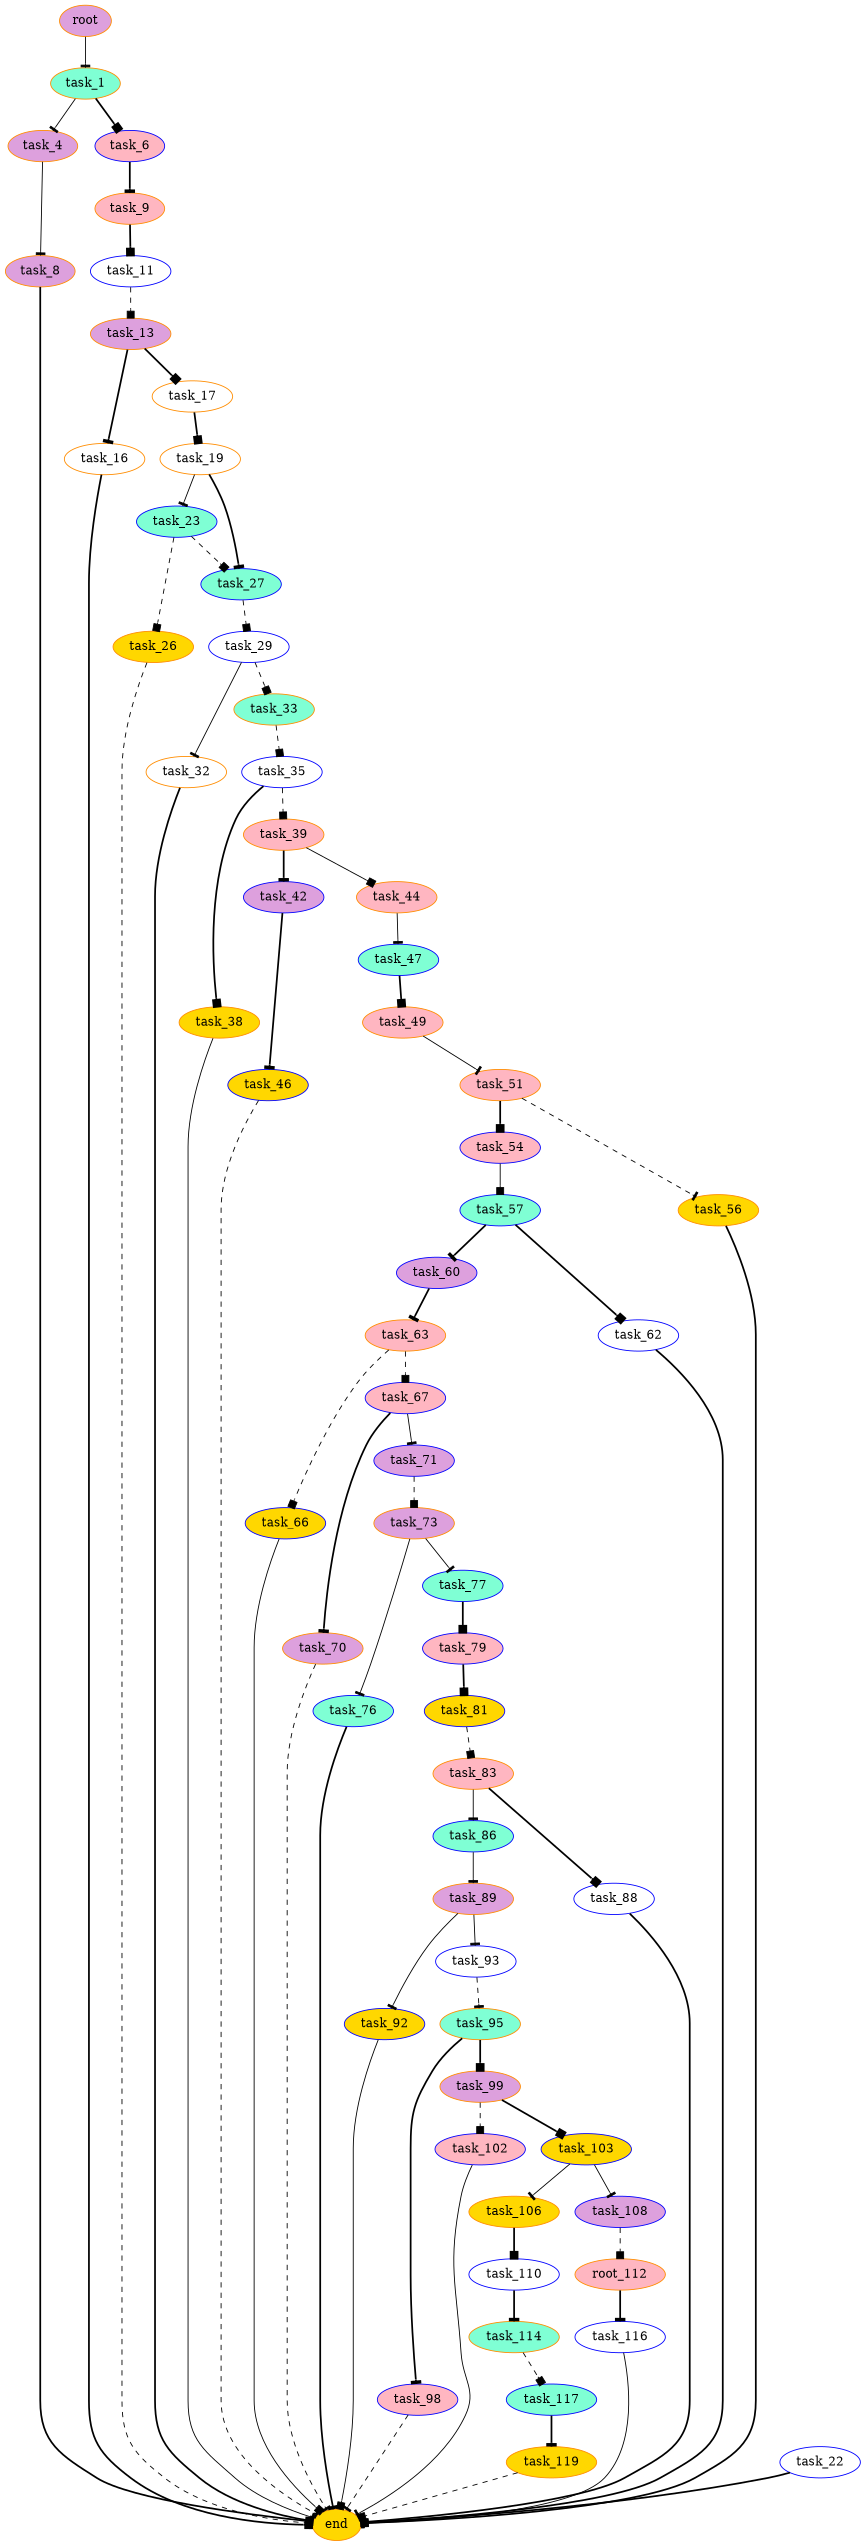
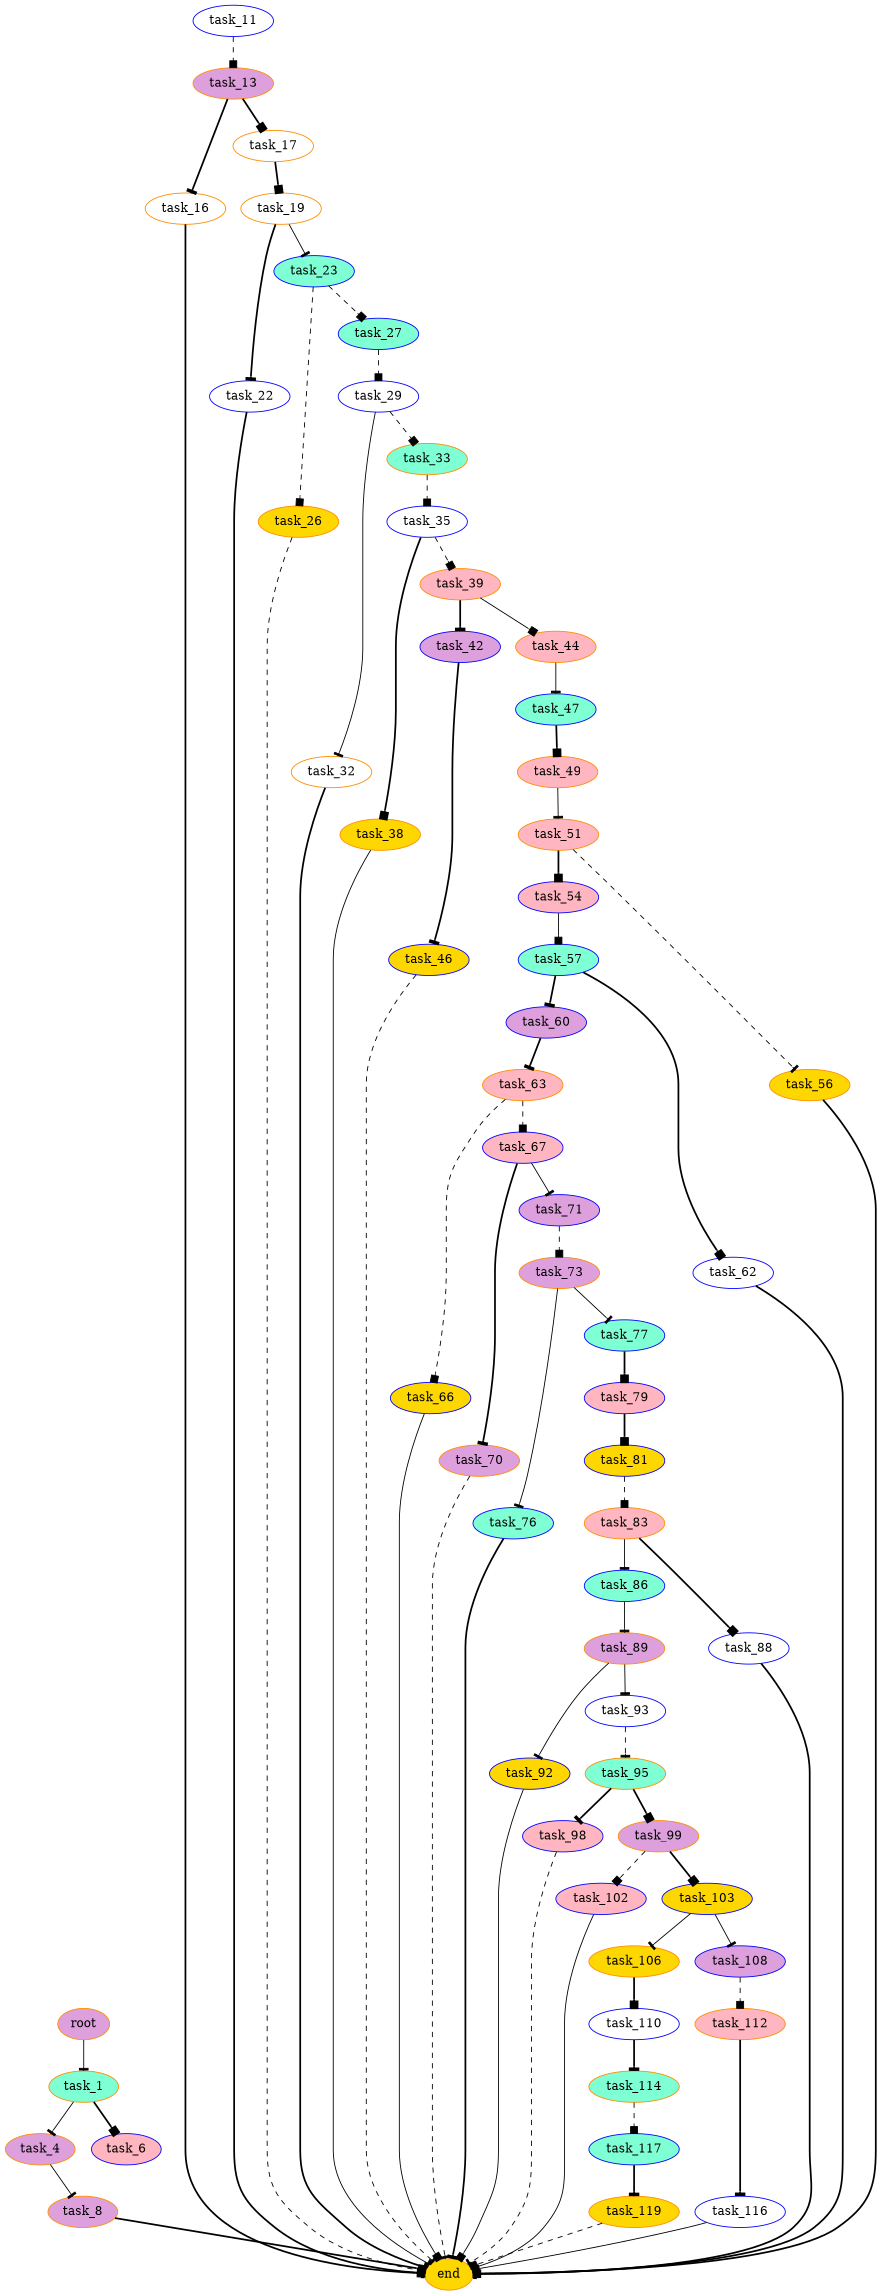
node "task_9": removed
edge "task_19" -> "task_27": now "task_19" -> "task_22"
node "root_112": label "root_112" -> "task_112"
